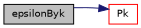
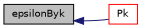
edge "epsilonByk" -> "Pk": reversed
